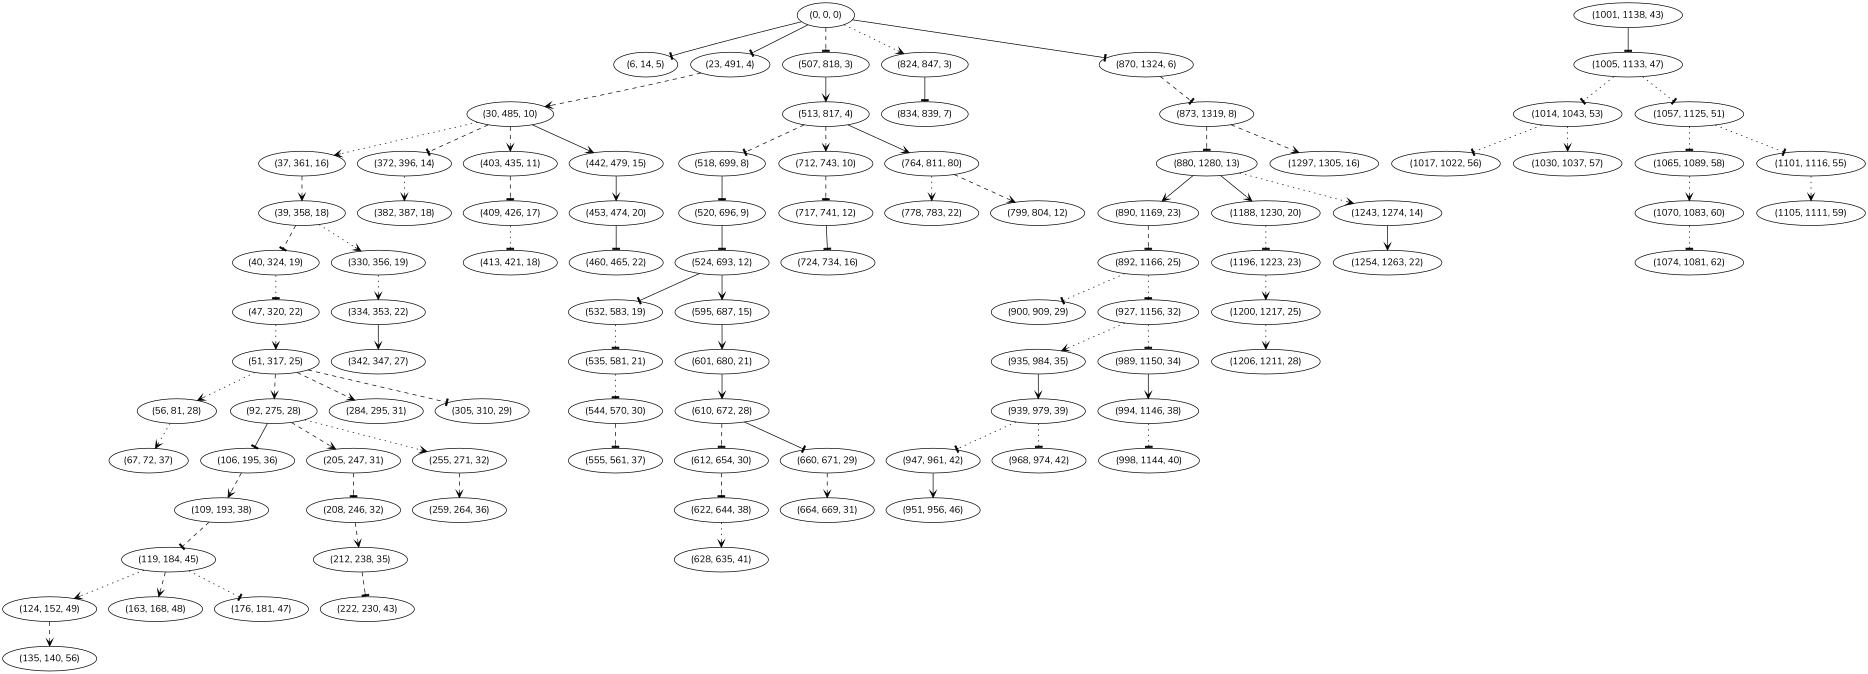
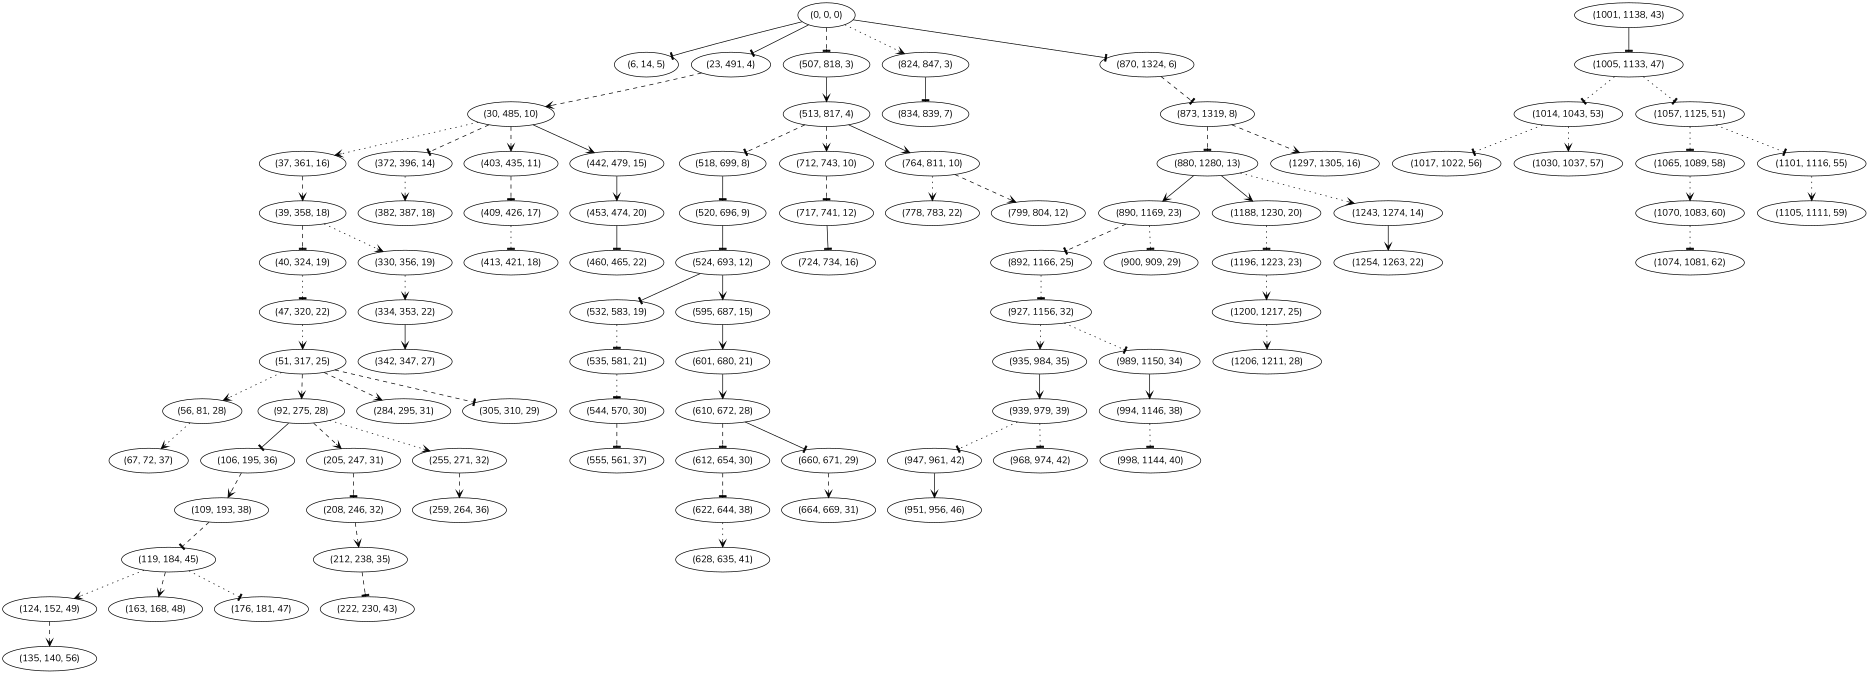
node "(764, 811, 80)": label "(764, 811, 80)" -> "(764, 811, 10)"
edge "(892, 1166, 25)" -> "(900, 909, 29)": now "(890, 1169, 23)" -> "(900, 909, 29)"
